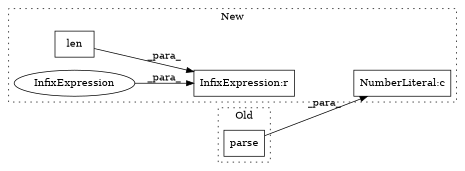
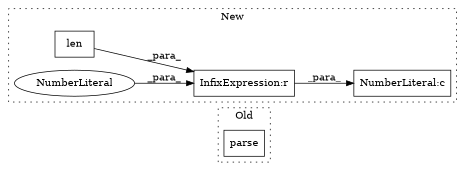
node "InfixExpression": label "InfixExpression" -> "NumberLiteral"
edge "parse" -> "NumberLiteral:c": now "InfixExpression:r" -> "NumberLiteral:c"
